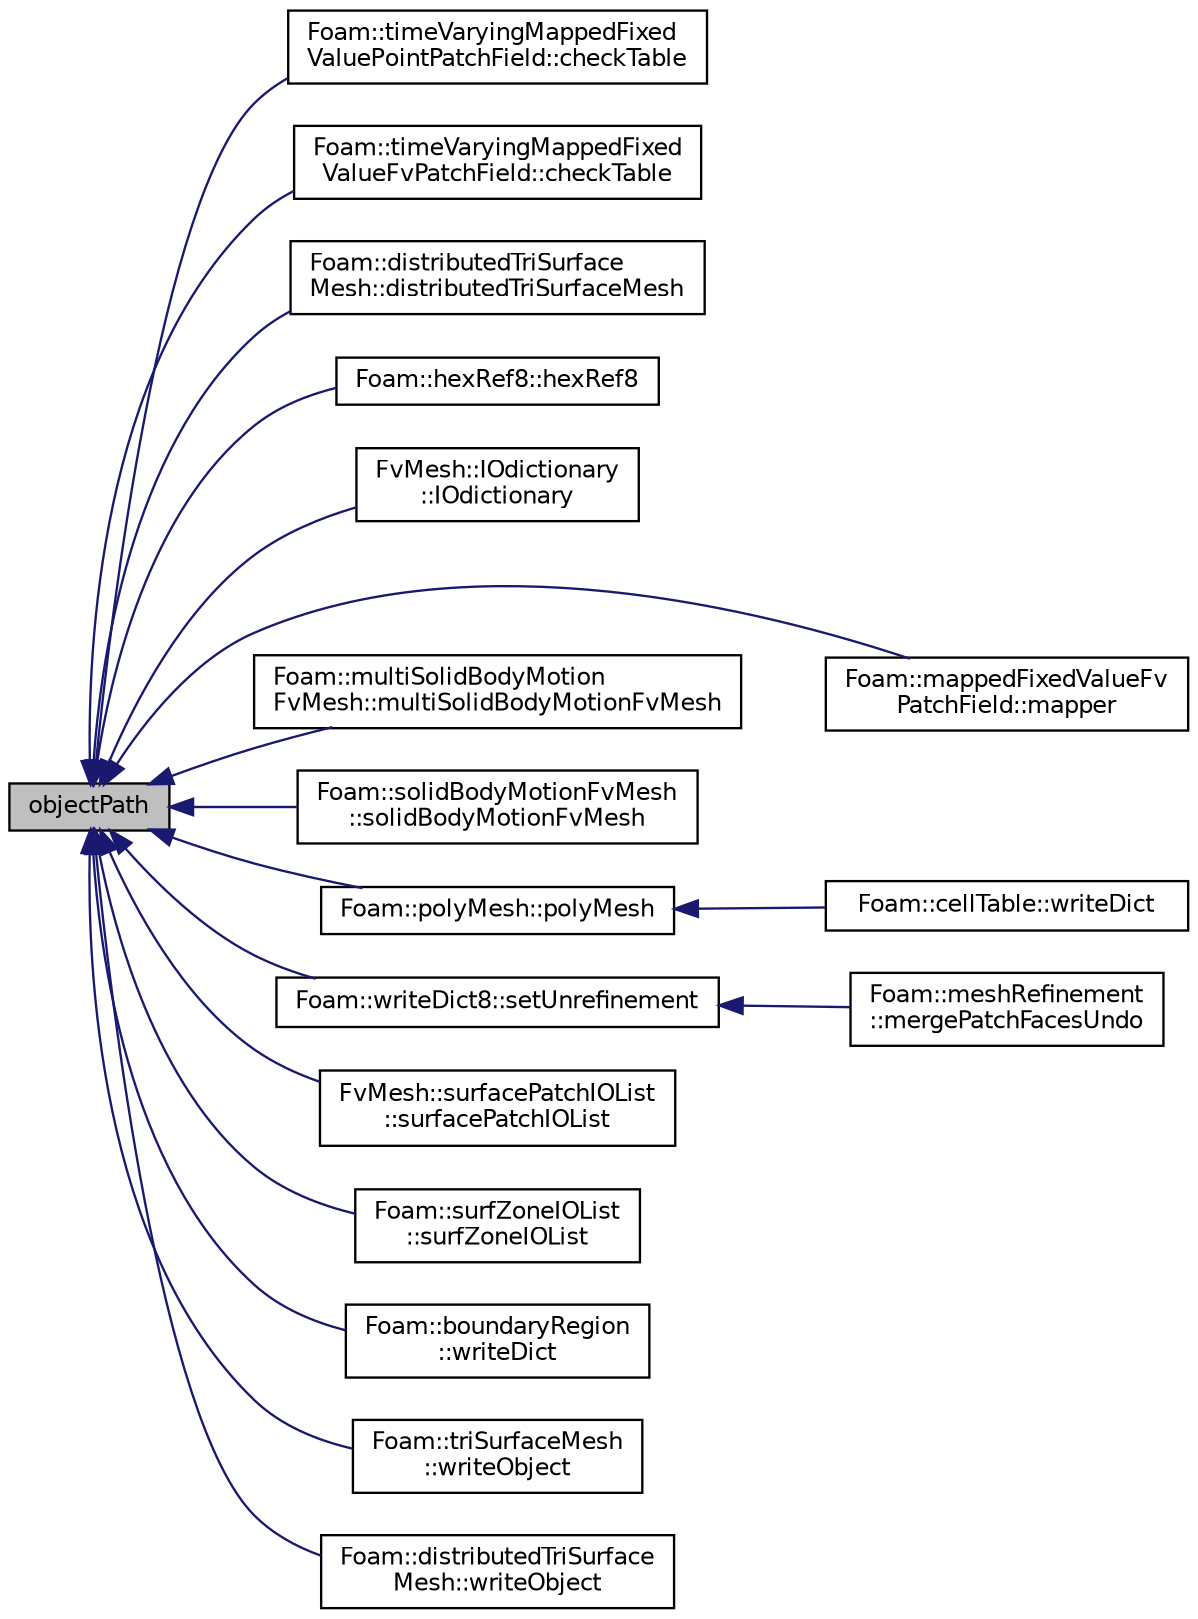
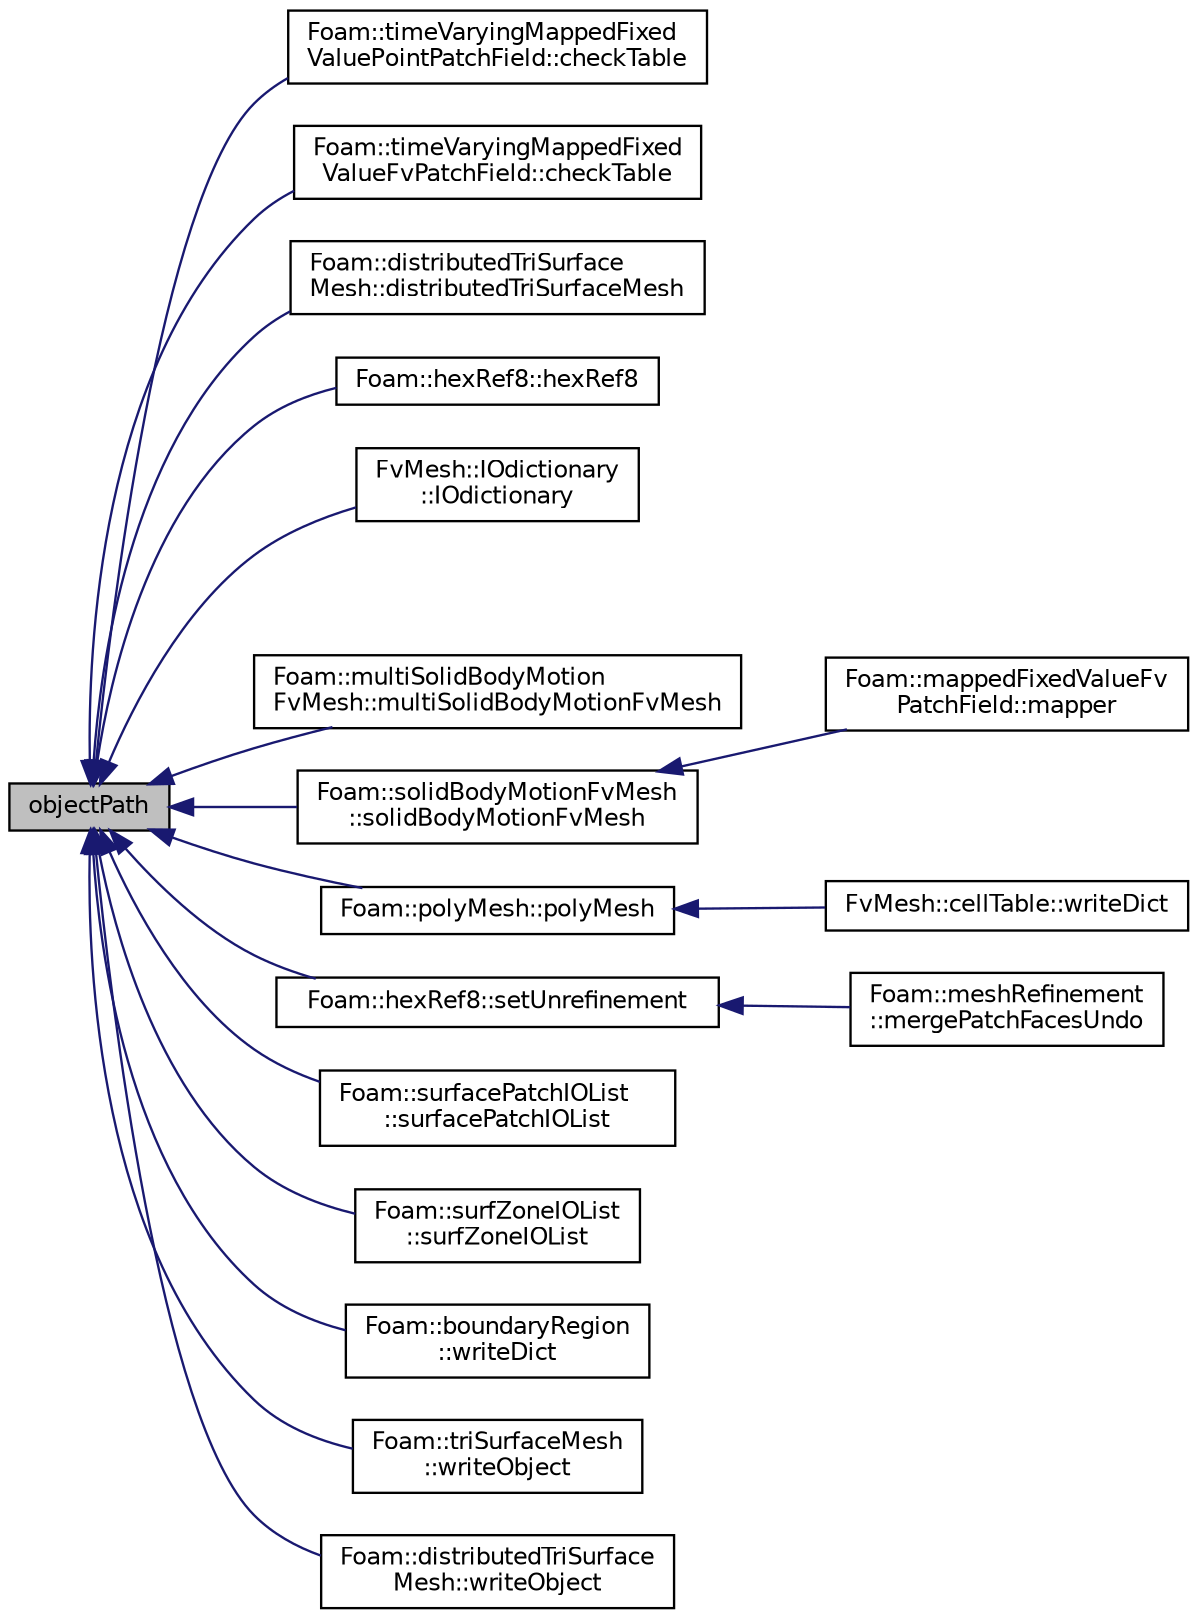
edge "Foam::mappedFixedValueFv PatchField::mapper" -> "objectPath": now "Foam::mappedFixedValueFv PatchField::mapper" -> "Foam::solidBodyMotionFvMesh ::solidBodyMotionFvMesh"
node "Foam::cellTable::writeDict": label "Foam::cellTable::writeDict" -> "FvMesh::cellTable::writeDict"
node "Foam::writeDict8::setUnrefinement": label "Foam::writeDict8::setUnrefinement" -> "Foam::hexRef8::setUnrefinement"
node "FvMesh::surfacePatchIOList ::surfacePatchIOList": label "FvMesh::surfacePatchIOList ::surfacePatchIOList" -> "Foam::surfacePatchIOList ::surfacePatchIOList"
